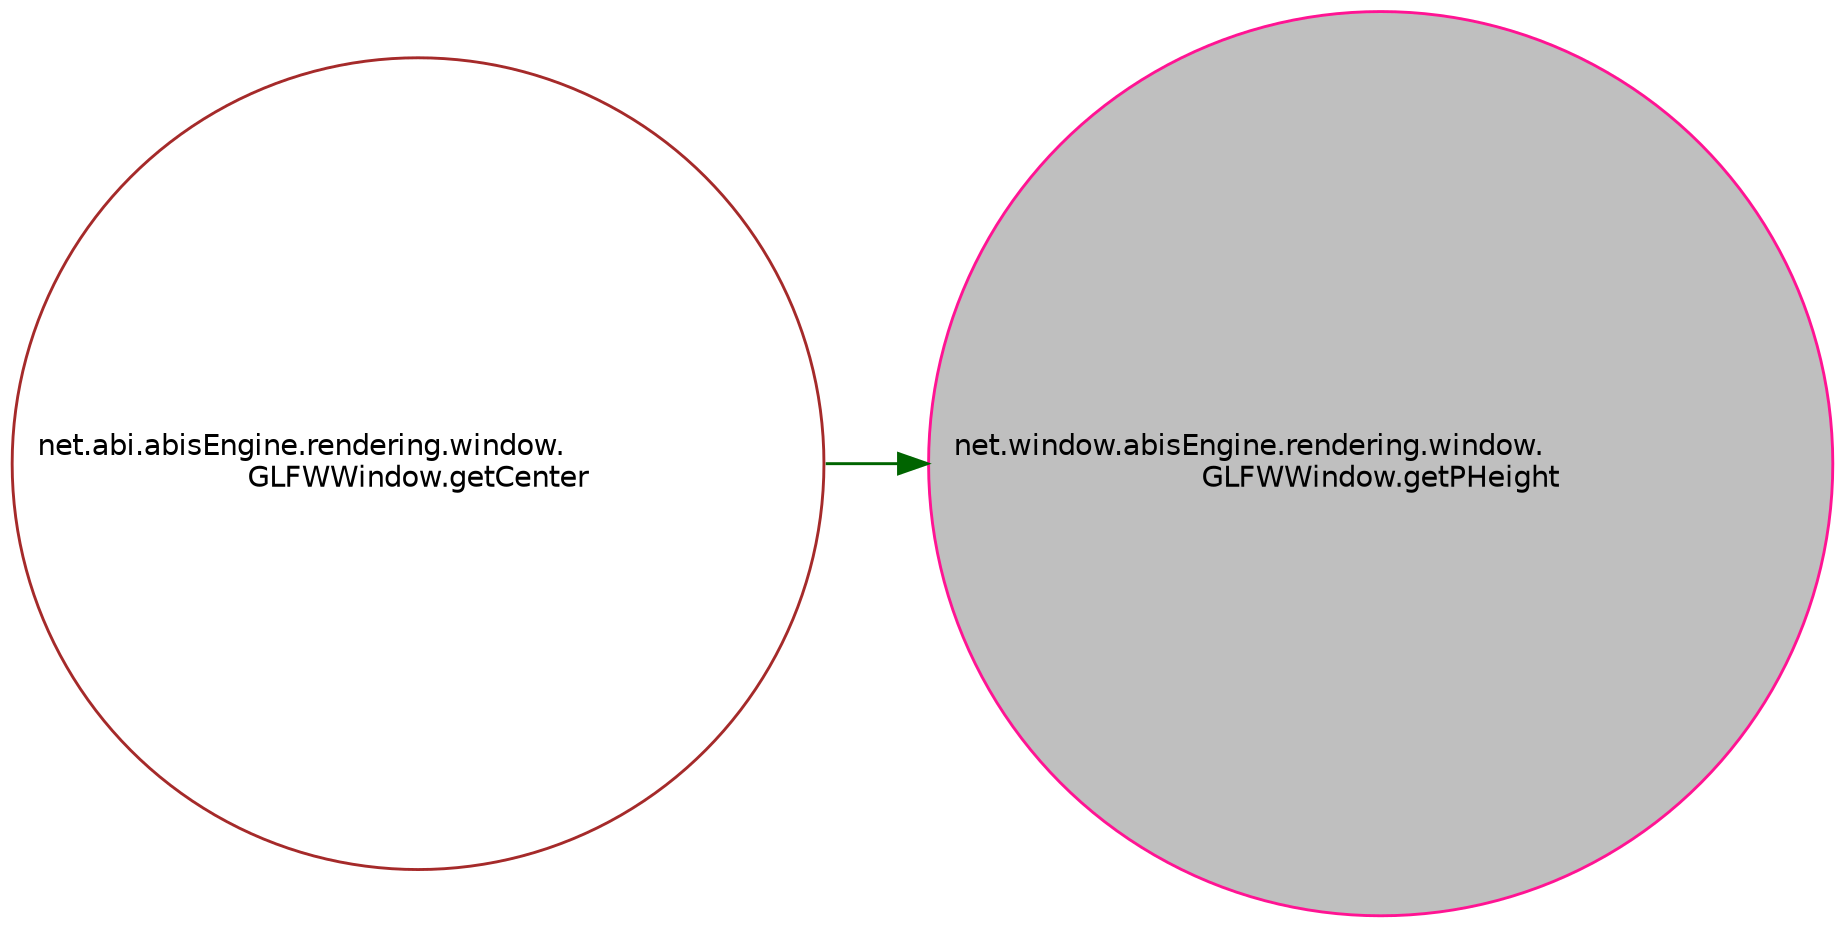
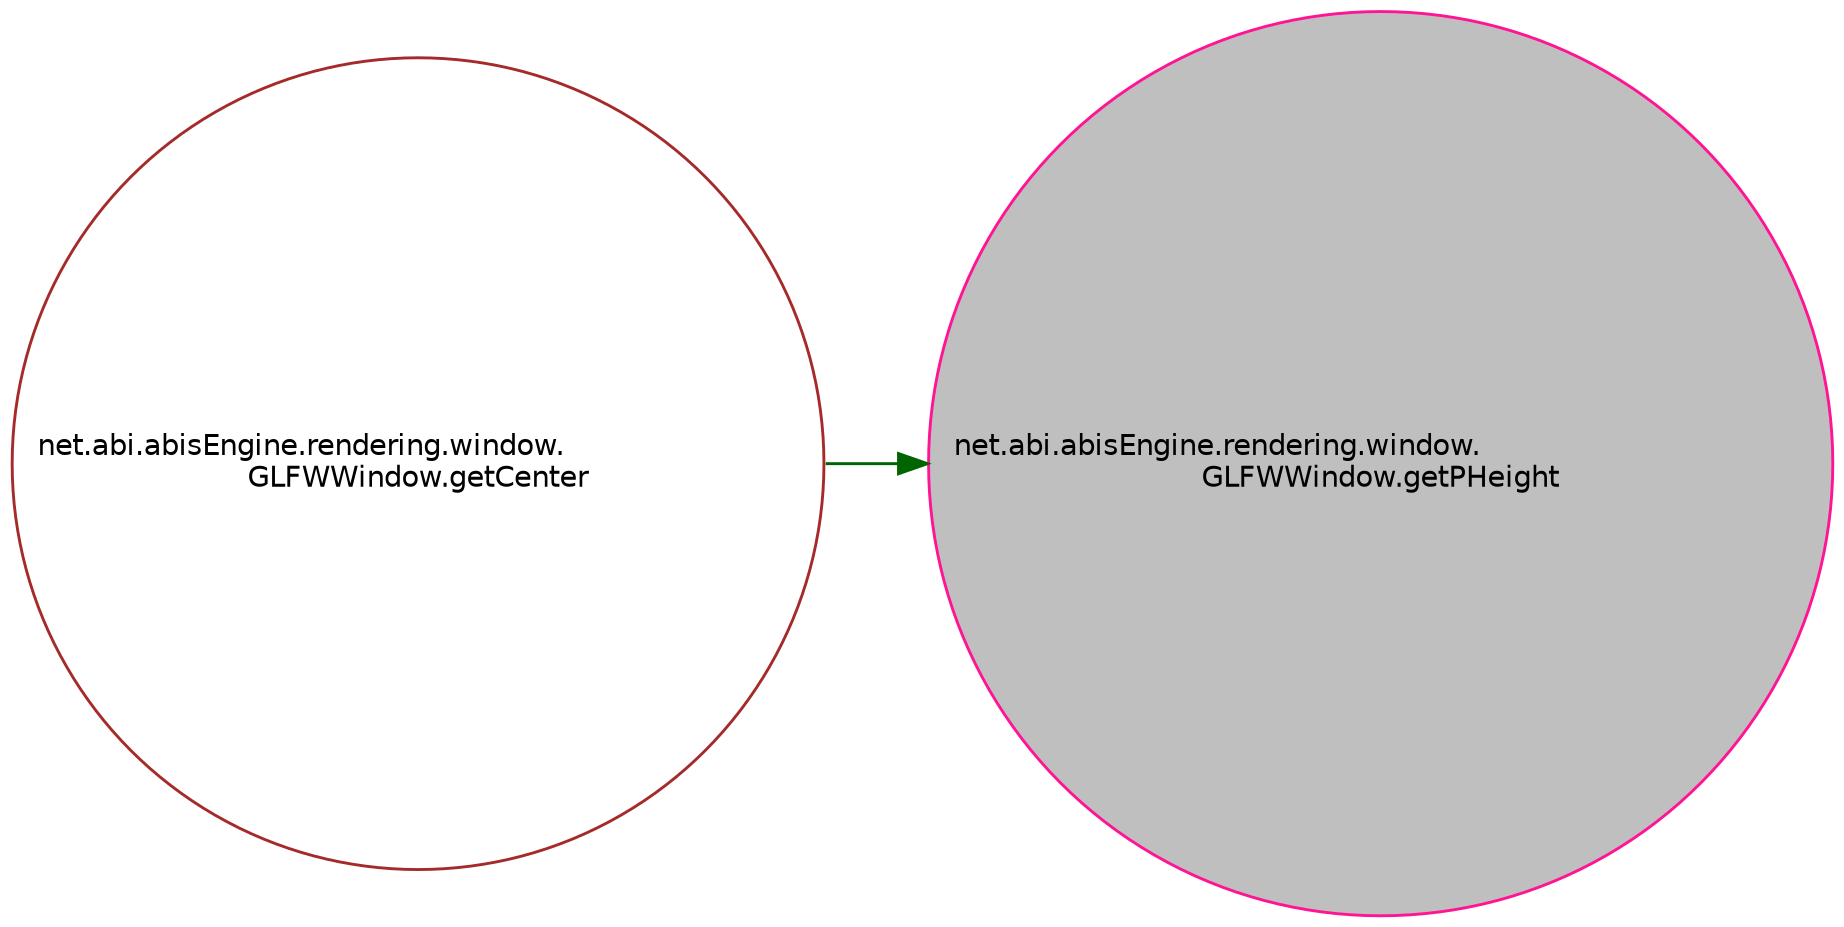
node "net.window.abisEngine.rendering.window. GLFWWindow.getPHeight": label "net.window.abisEngine.rendering.window. GLFWWindow.getPHeight" -> "net.abi.abisEngine.rendering.window. GLFWWindow.getPHeight"
